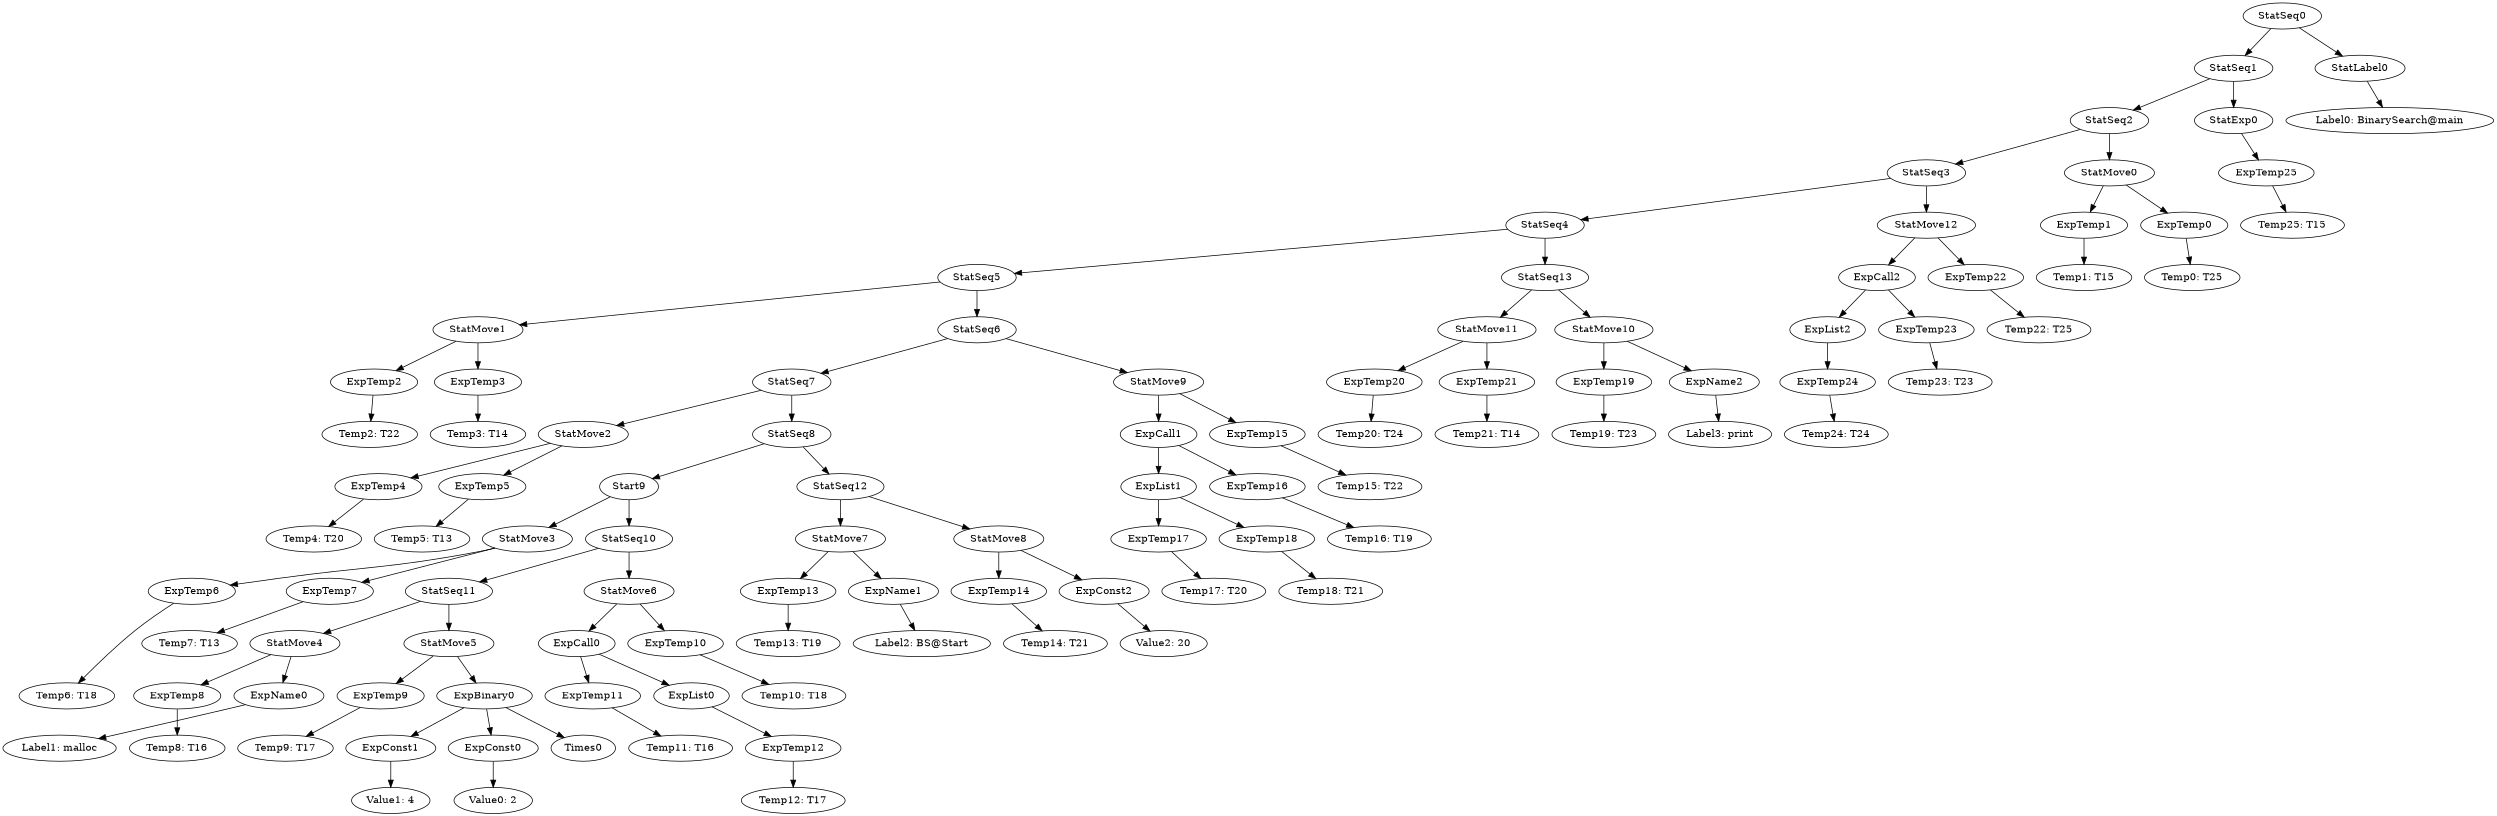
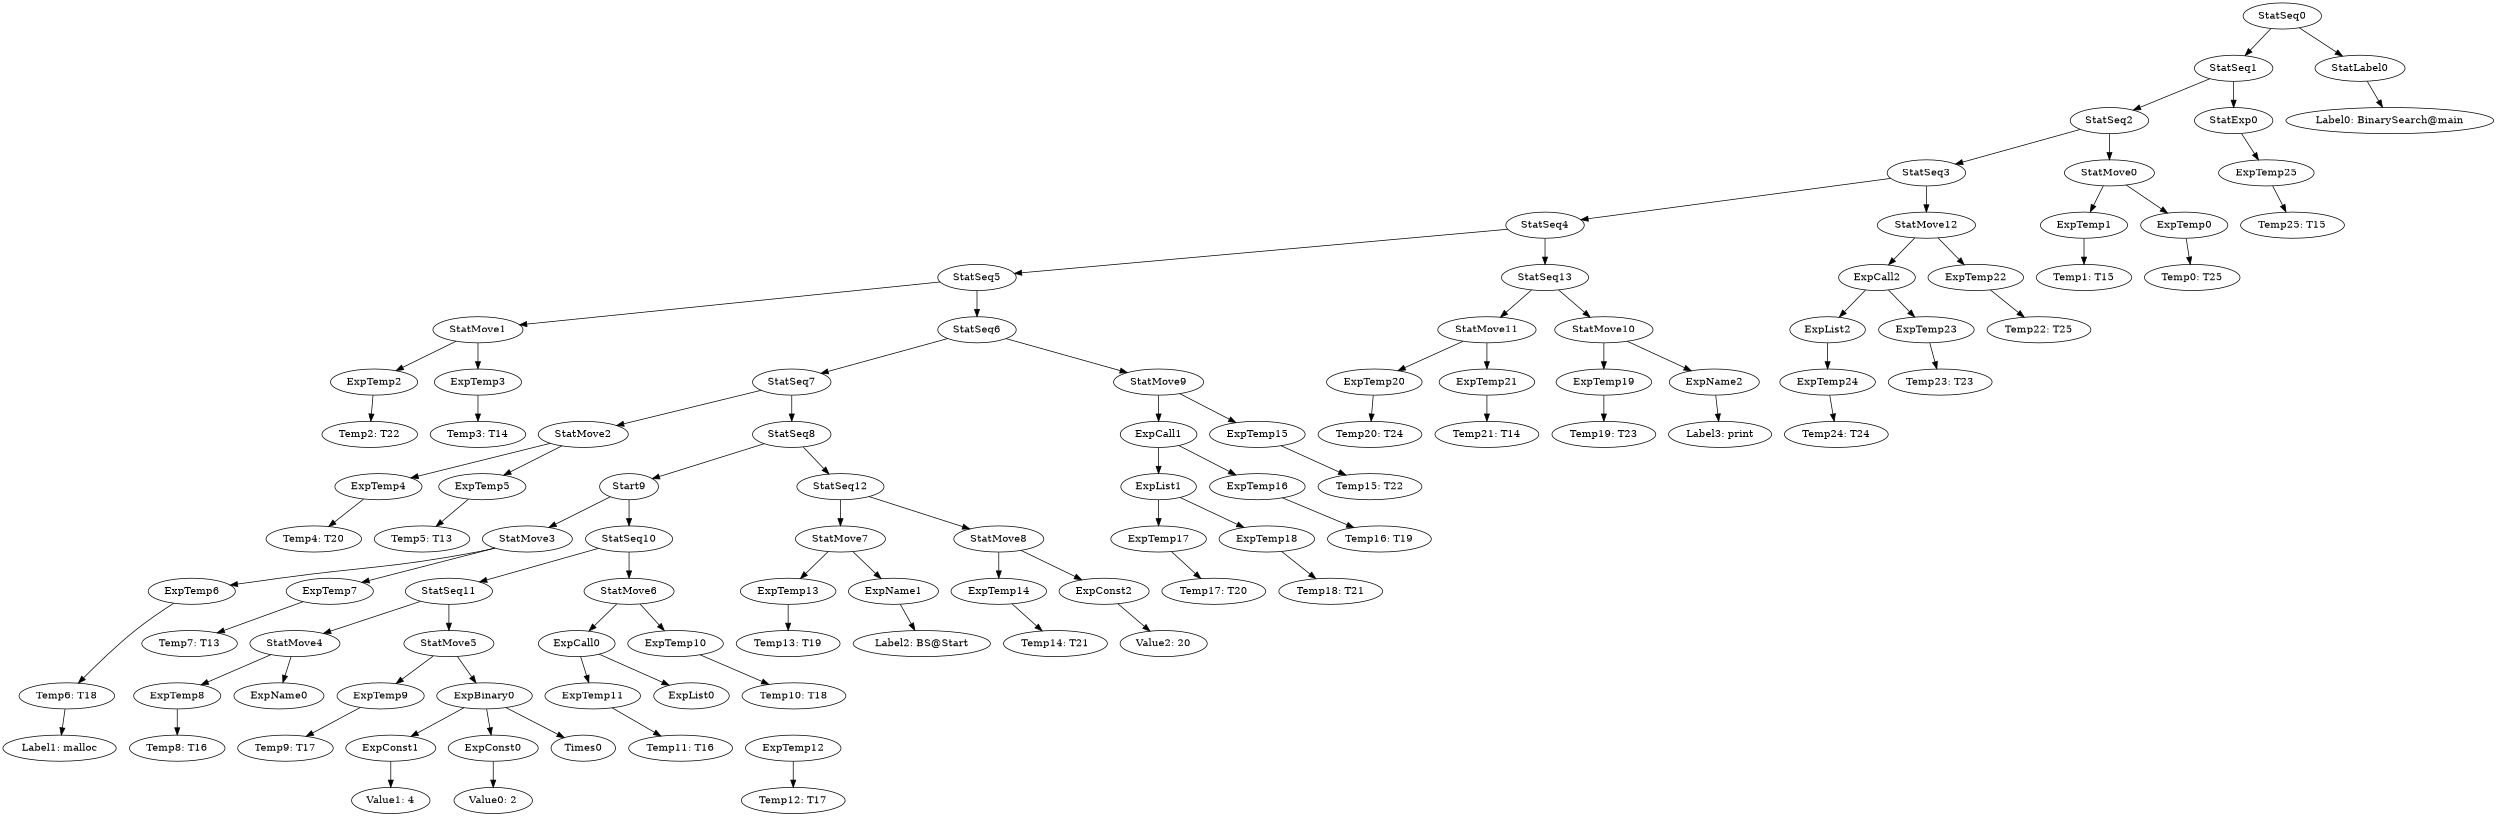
edge "ExpList0" -> "ExpTemp12": removed
edge "ExpName0" -> "Label1: malloc": now "Temp6: T18" -> "Label1: malloc"
